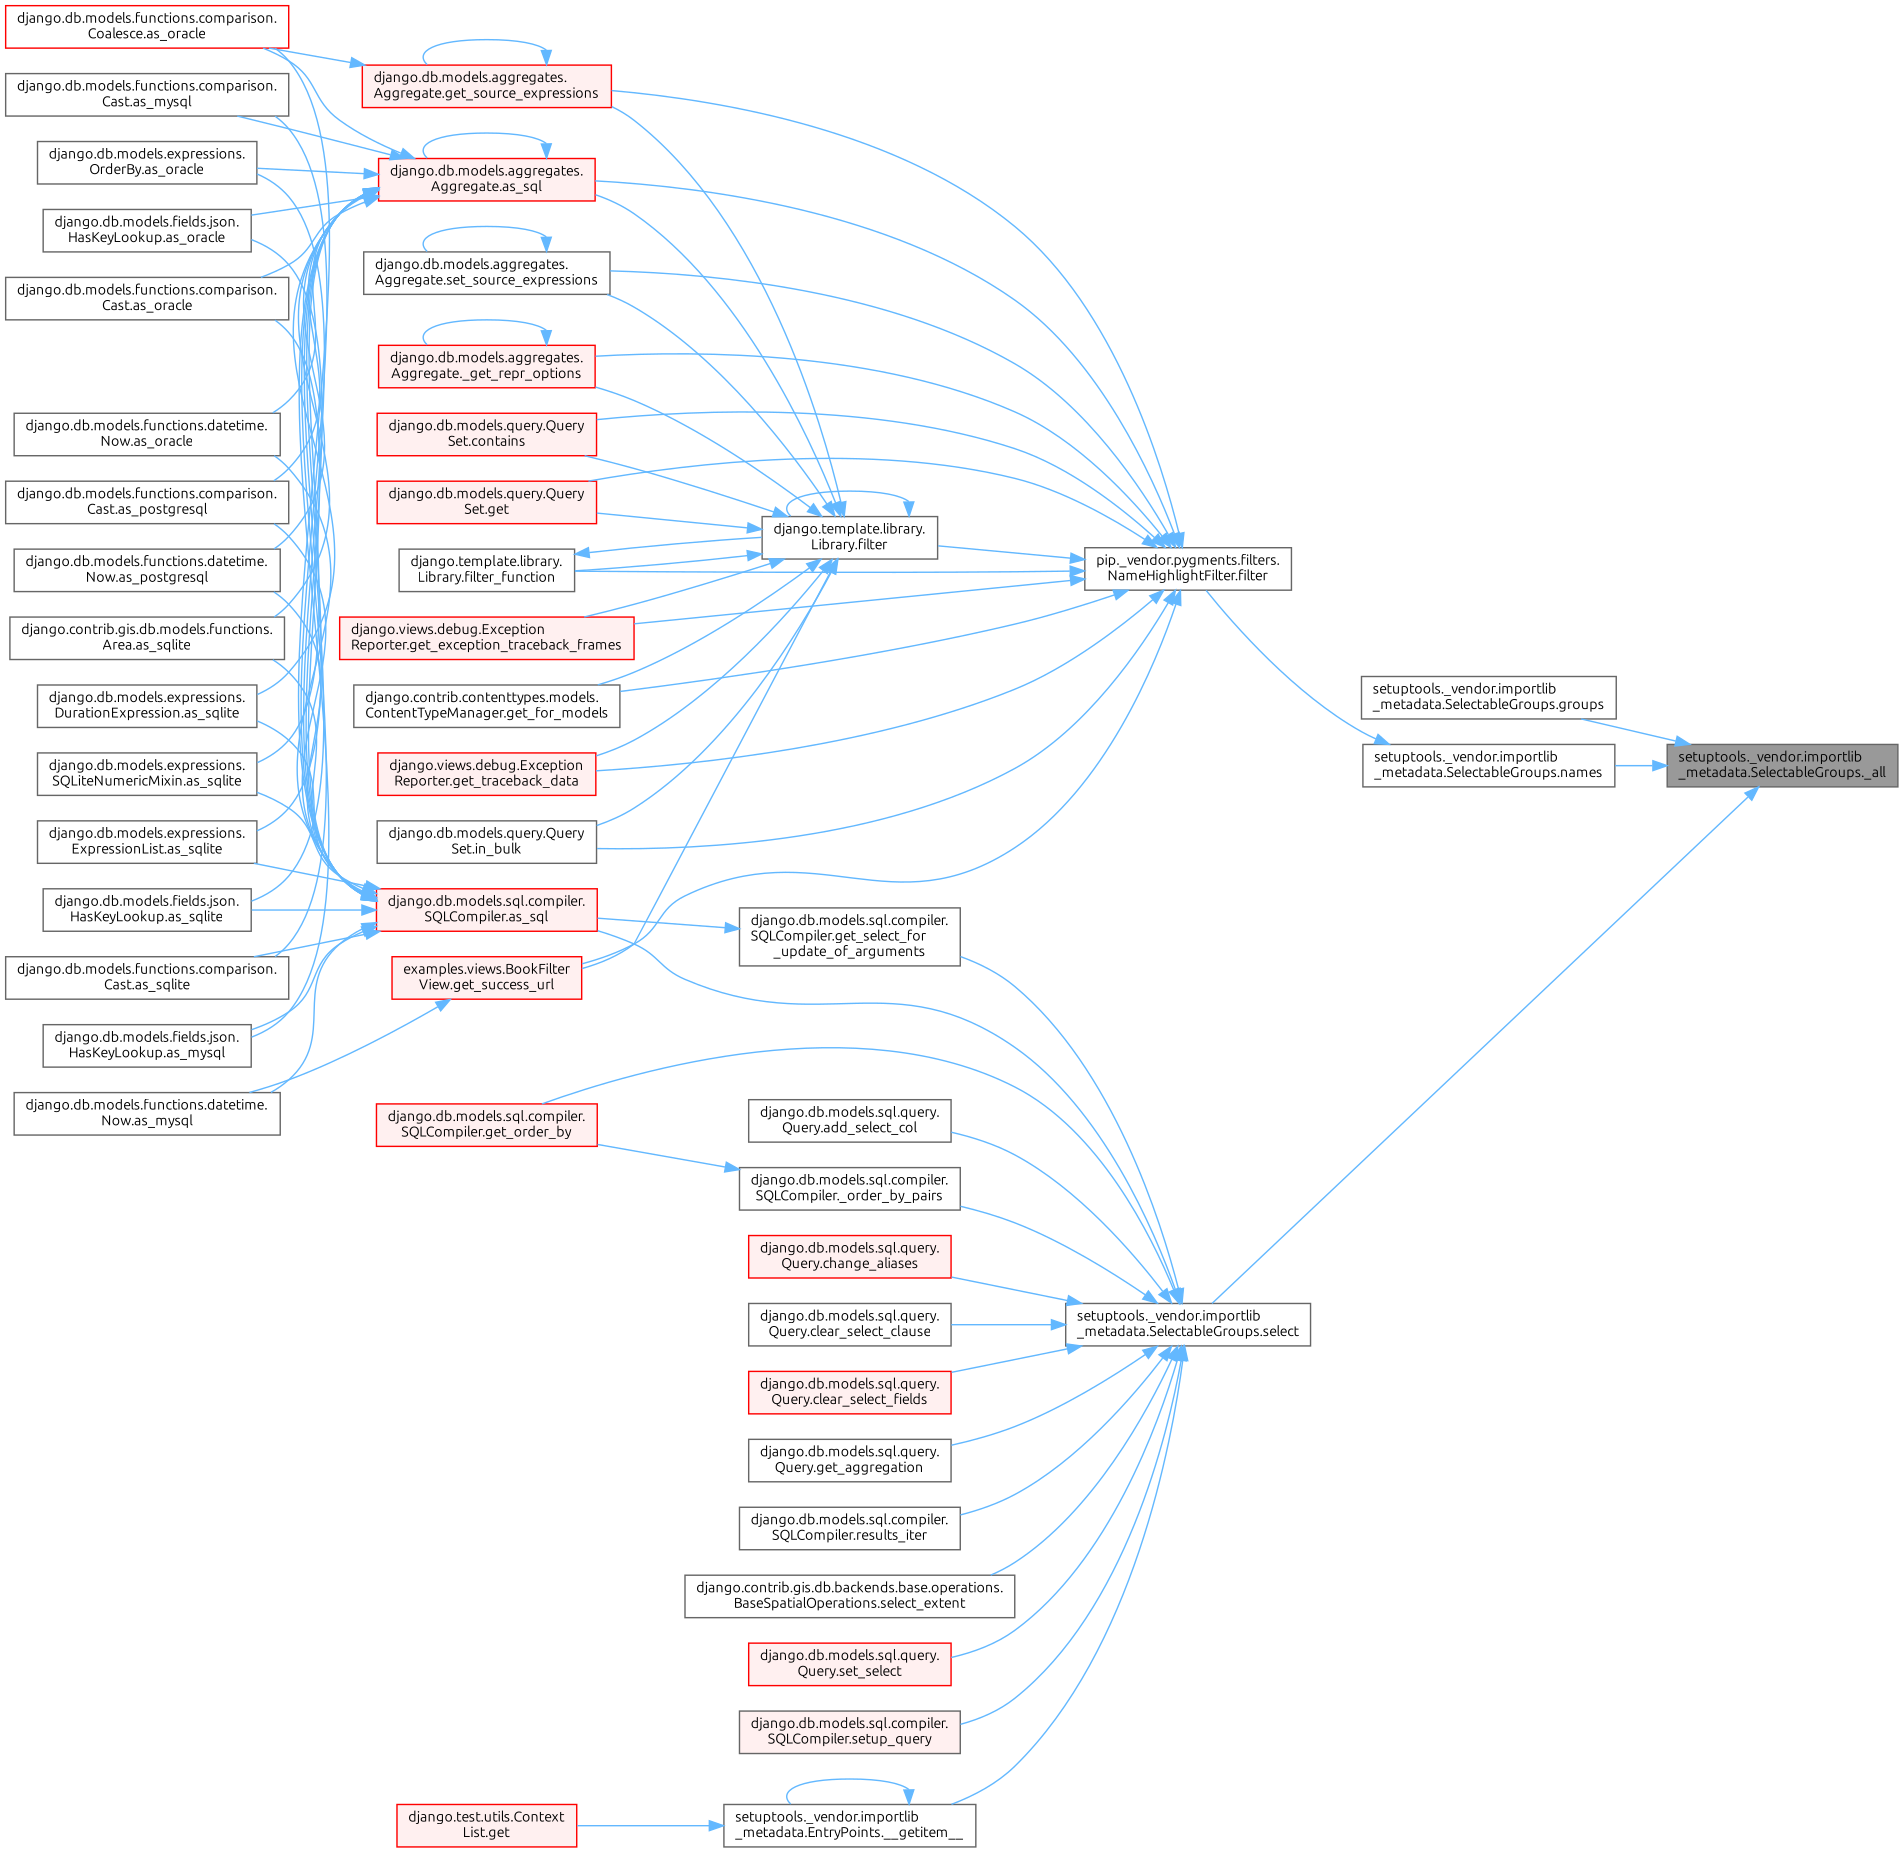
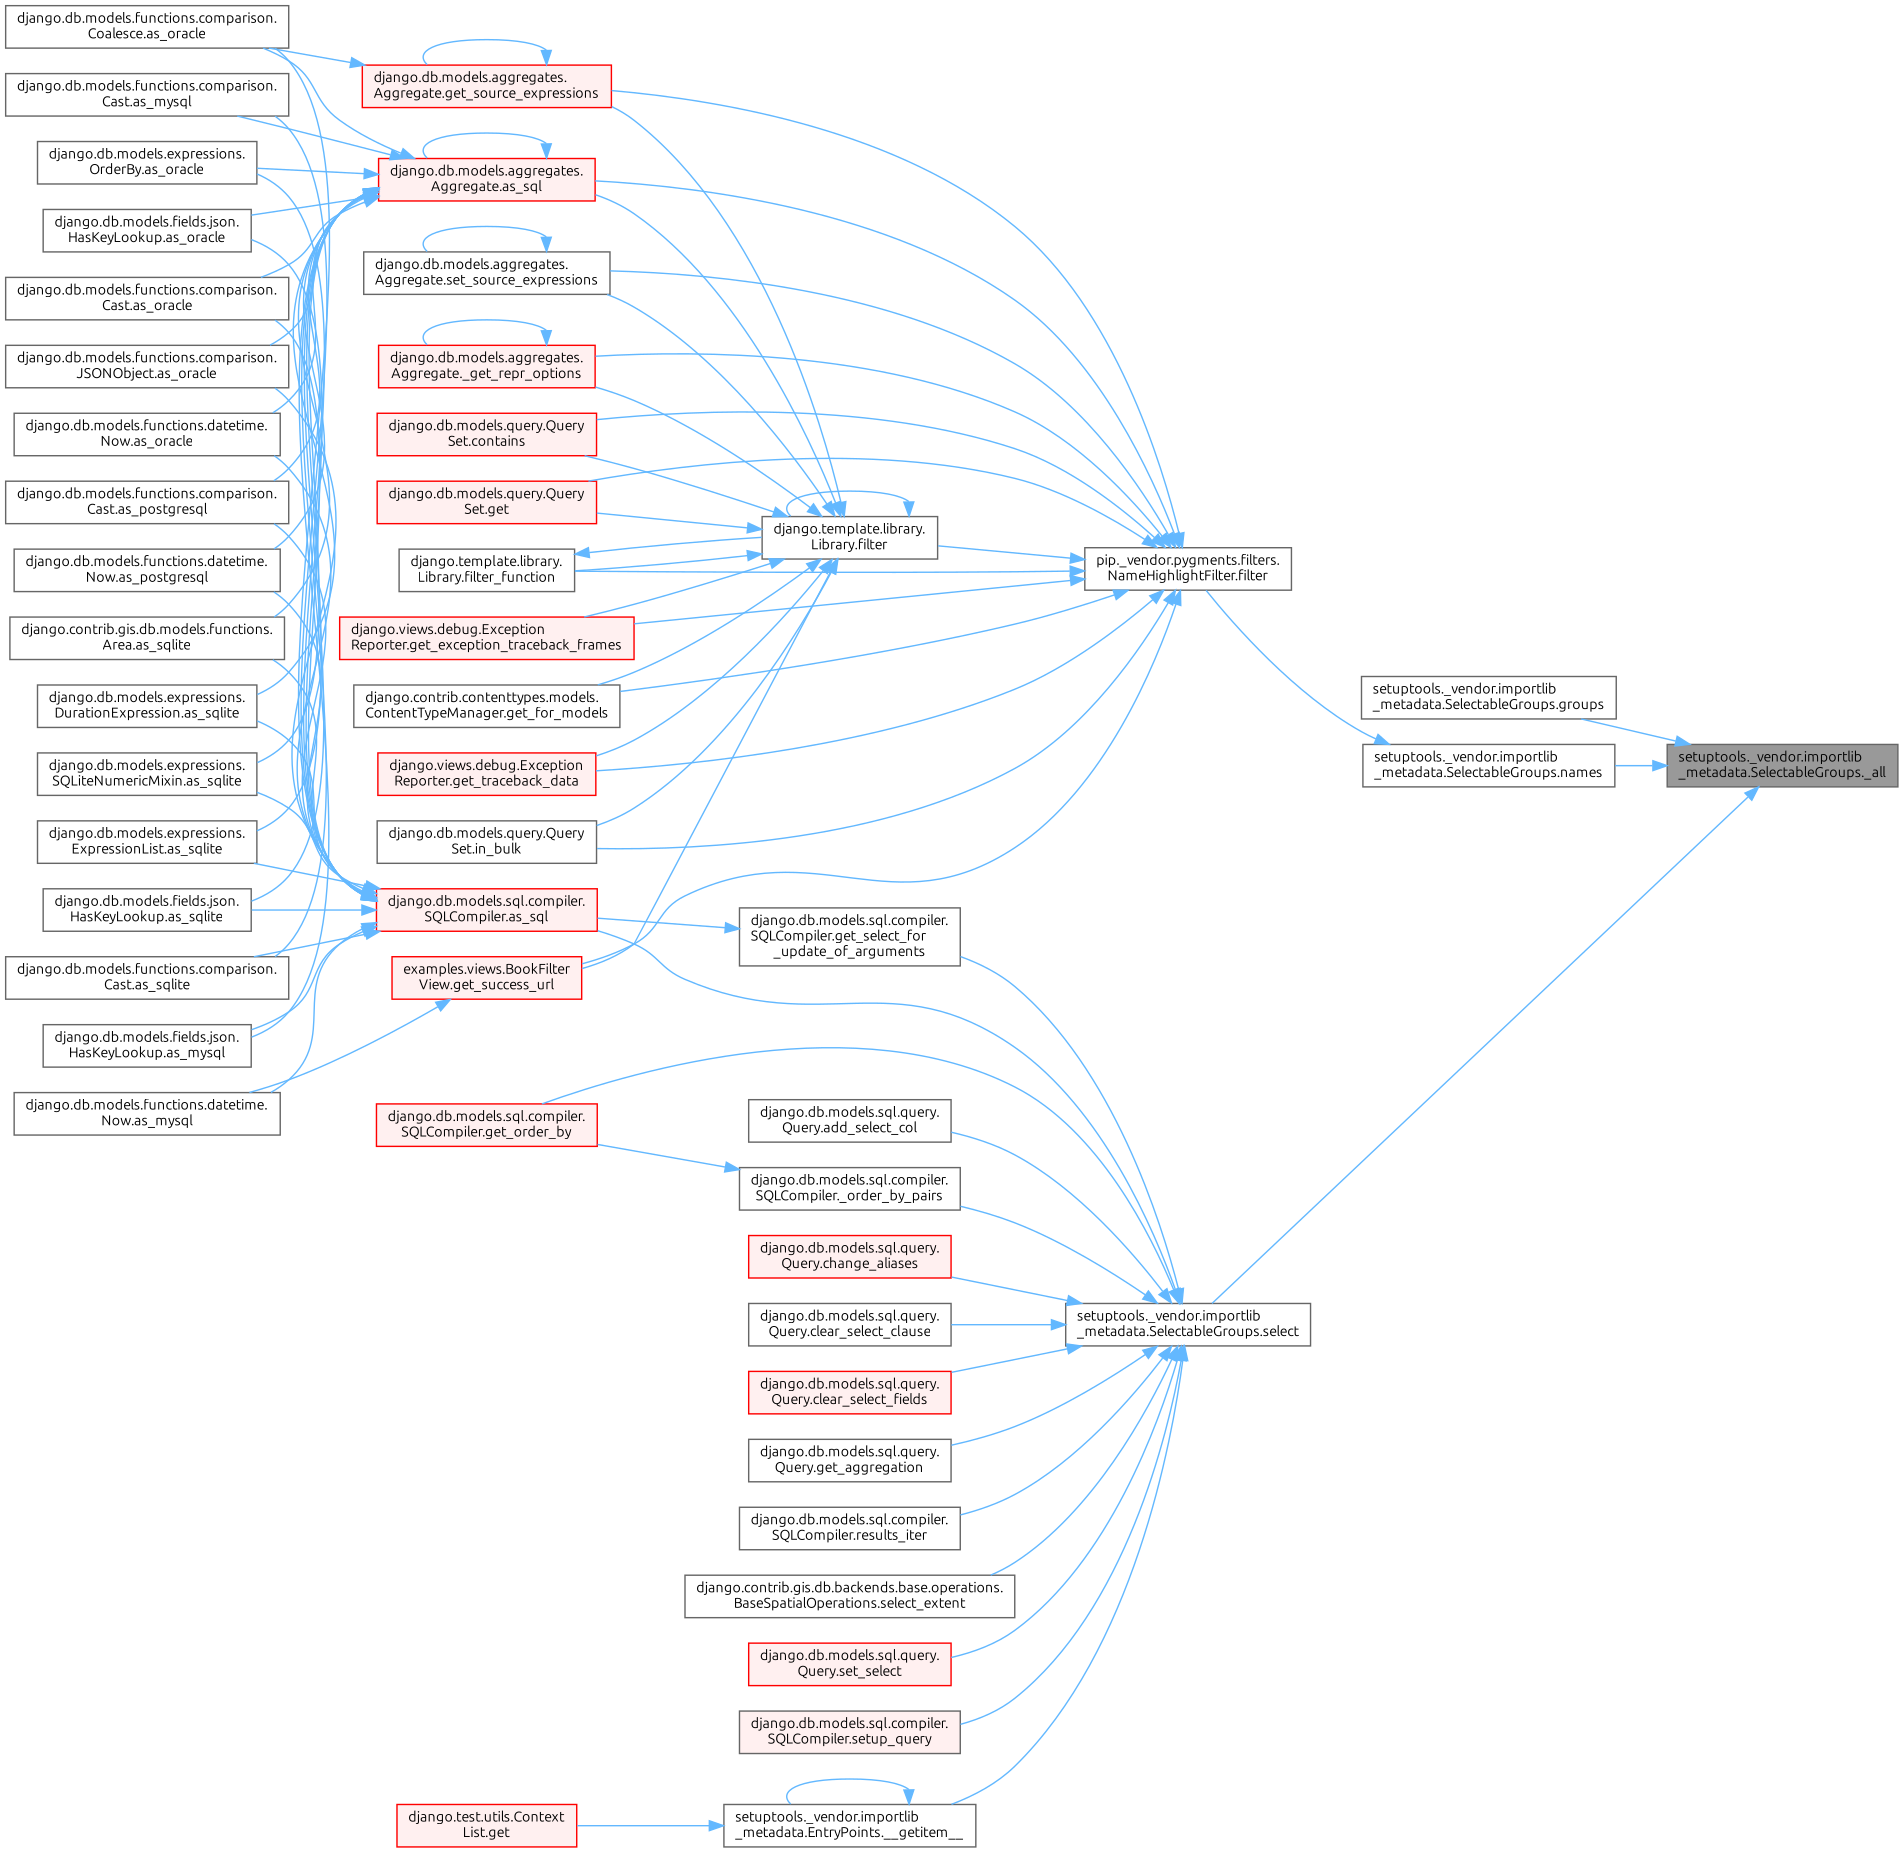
node "django.db.models.functions.comparison. Coalesce.as_oracle": color red -> grey40
node "django.db.models.functions.comparison. JSONObject.as_oracle": added
